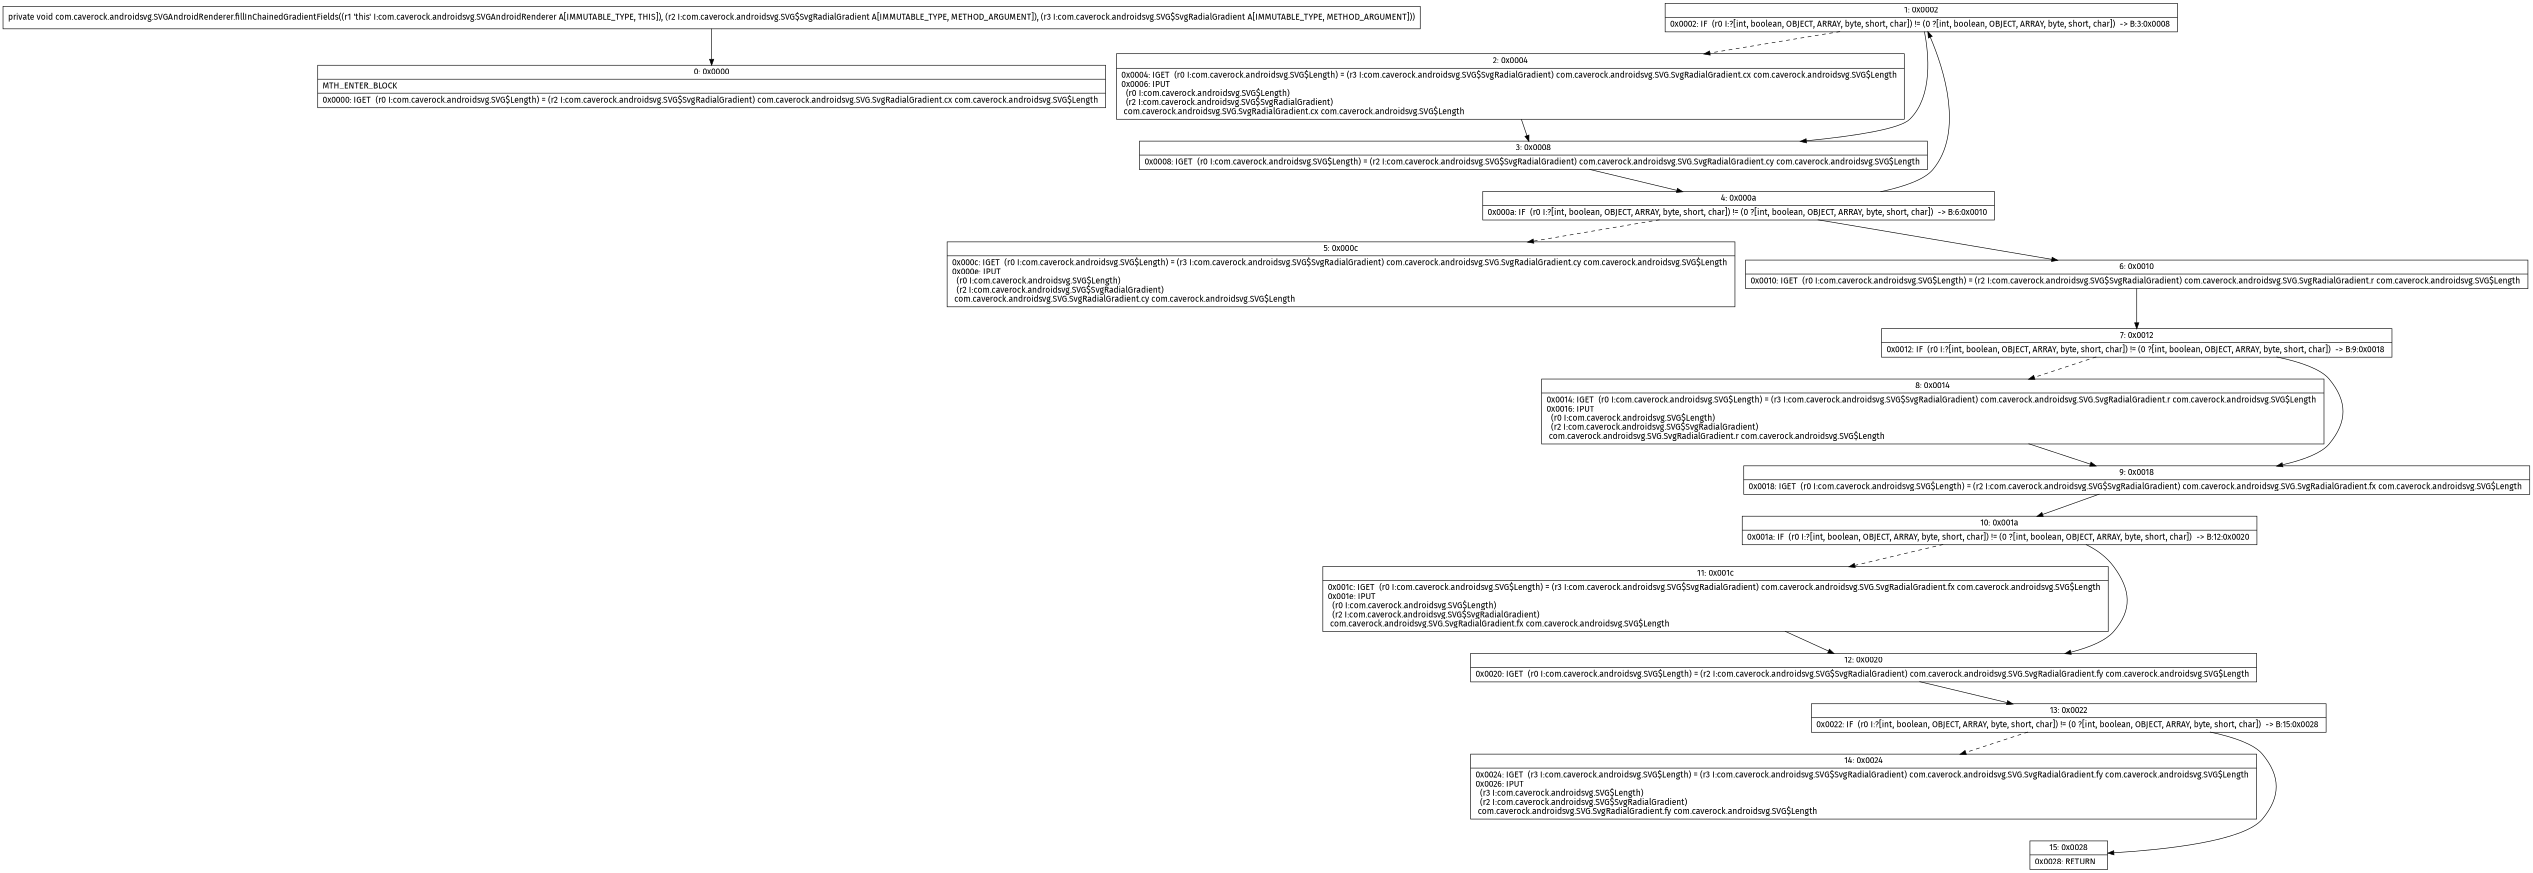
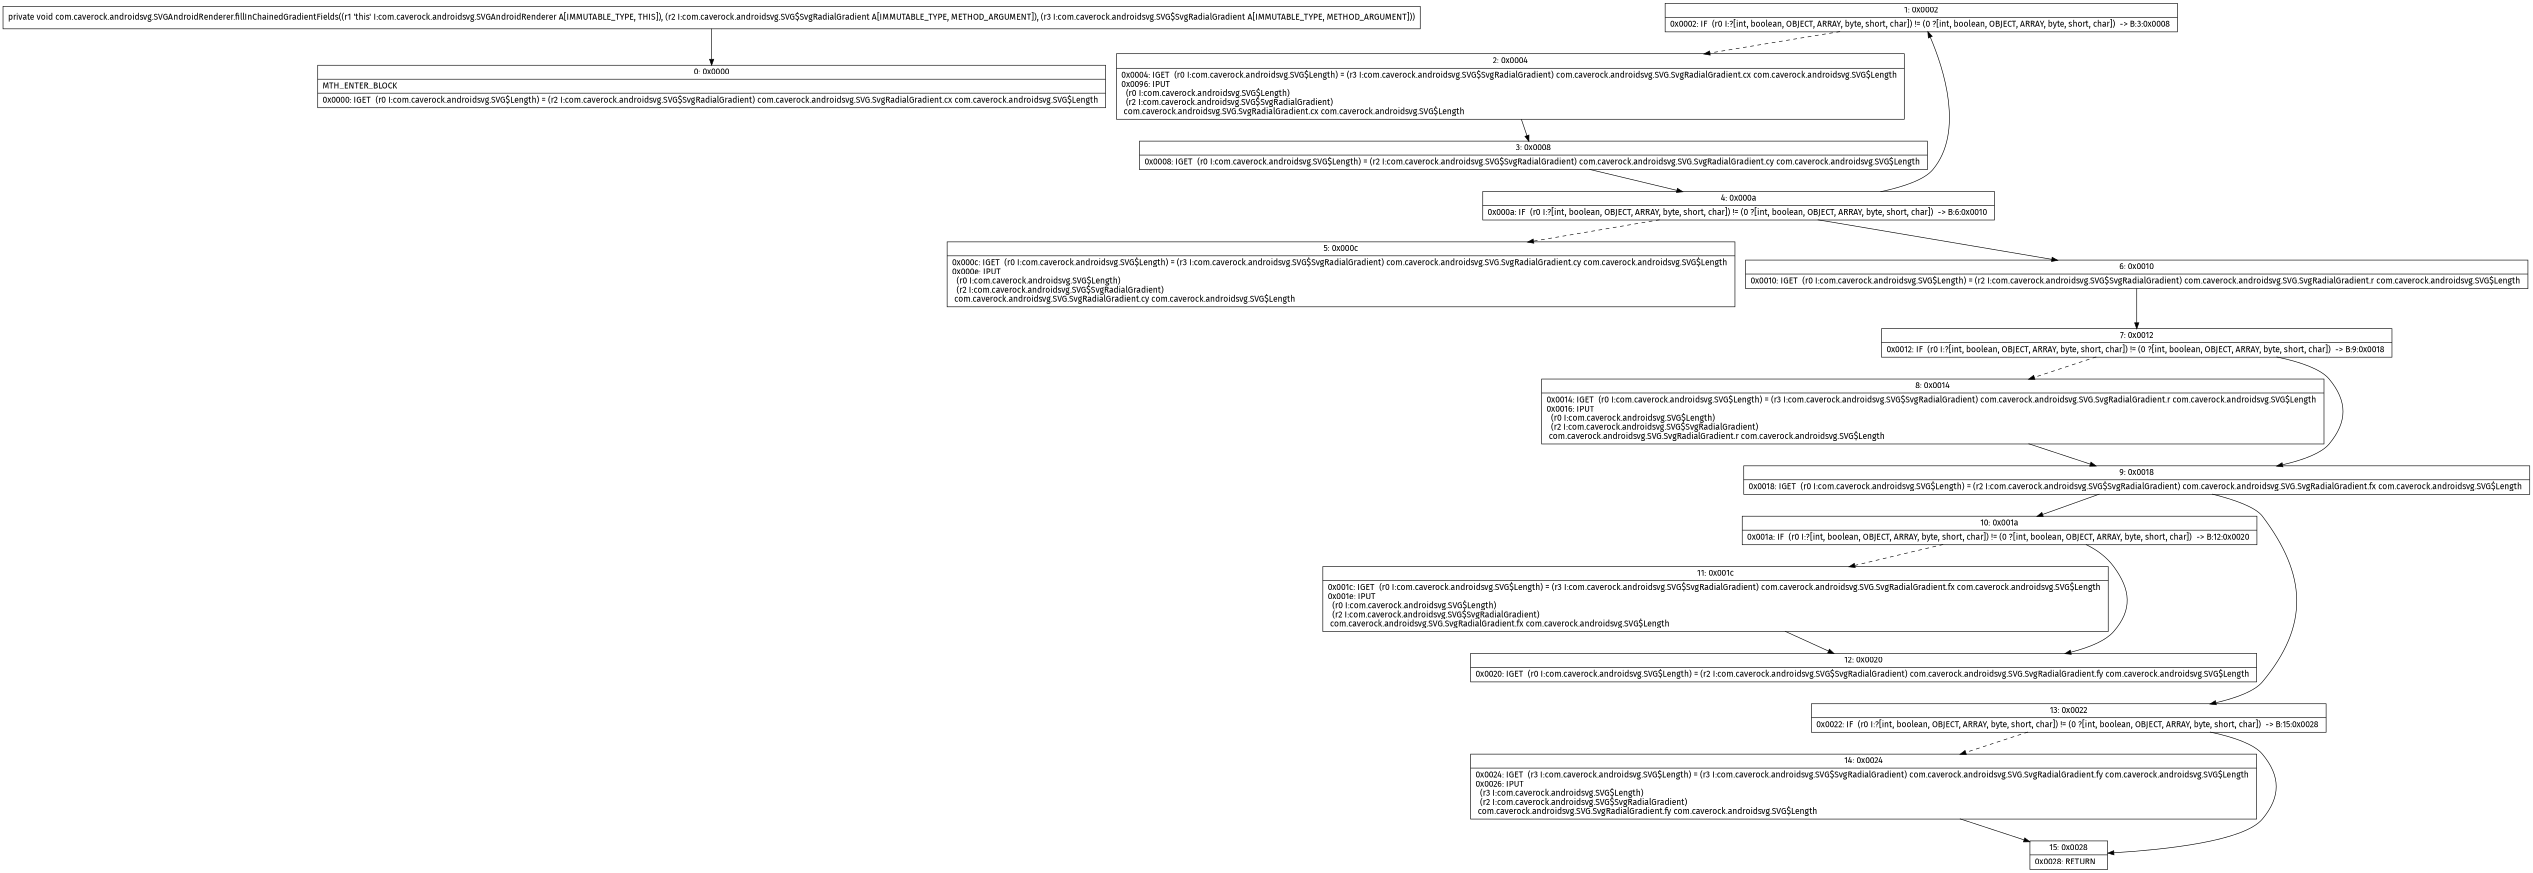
node "2: 0x0004": text "0x0006: IPUT" -> "0x0096: IPUT"
edge "1: 0x0002" -> "3: 0x0008": removed
edge "12: 0x0020" -> "13: 0x0022": now "9: 0x0018" -> "13: 0x0022"
edge "14: 0x0024" -> "15: 0x0028": added
